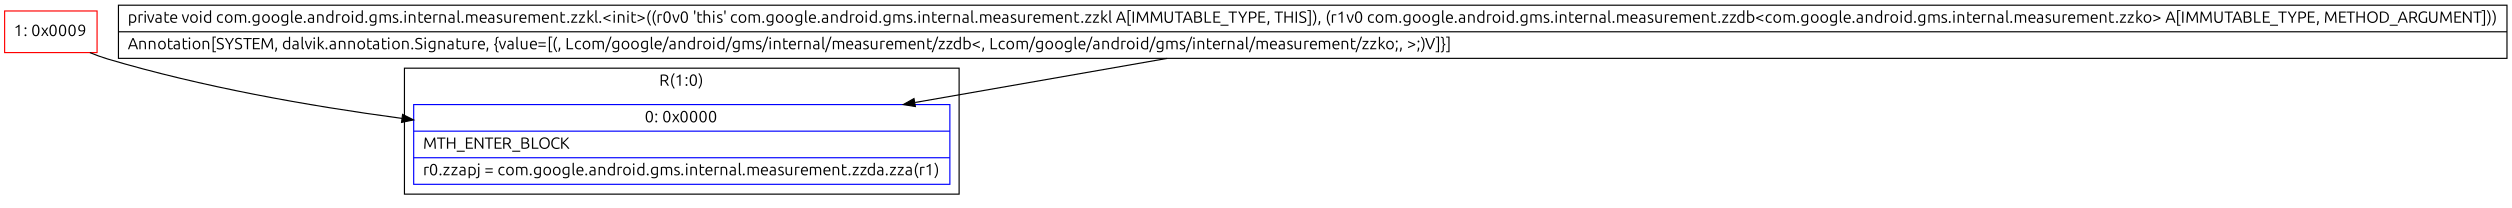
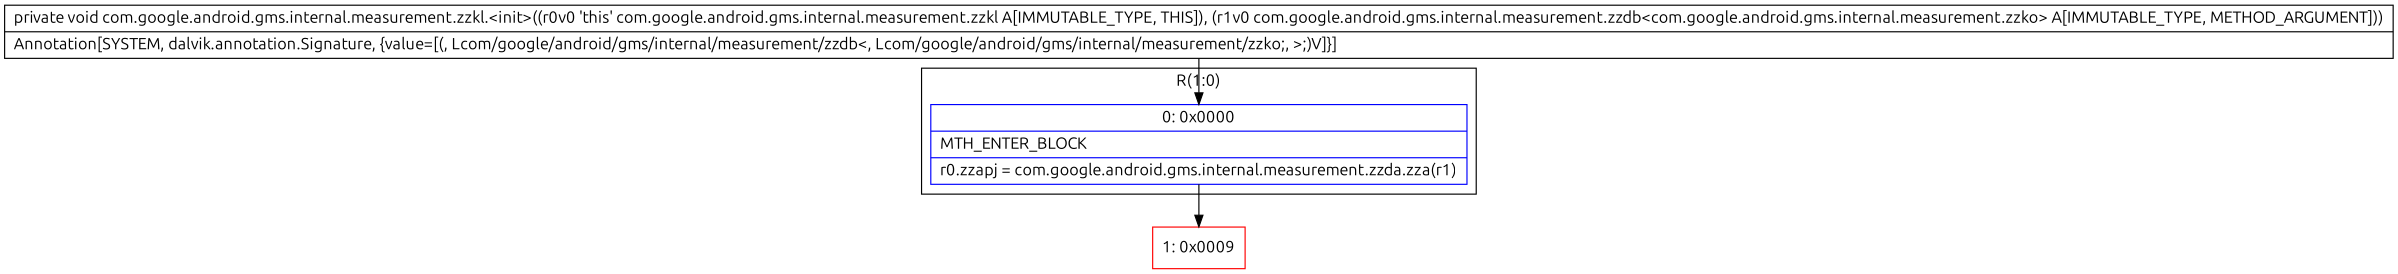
edge "1: 0x0009" -> "0: 0x0000": reversed
